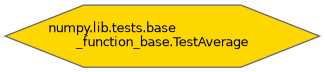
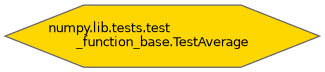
node "numpy.lib.tests.base _function_base.TestAverage": label "numpy.lib.tests.base _function_base.TestAverage" -> "numpy.lib.tests.test _function_base.TestAverage"
